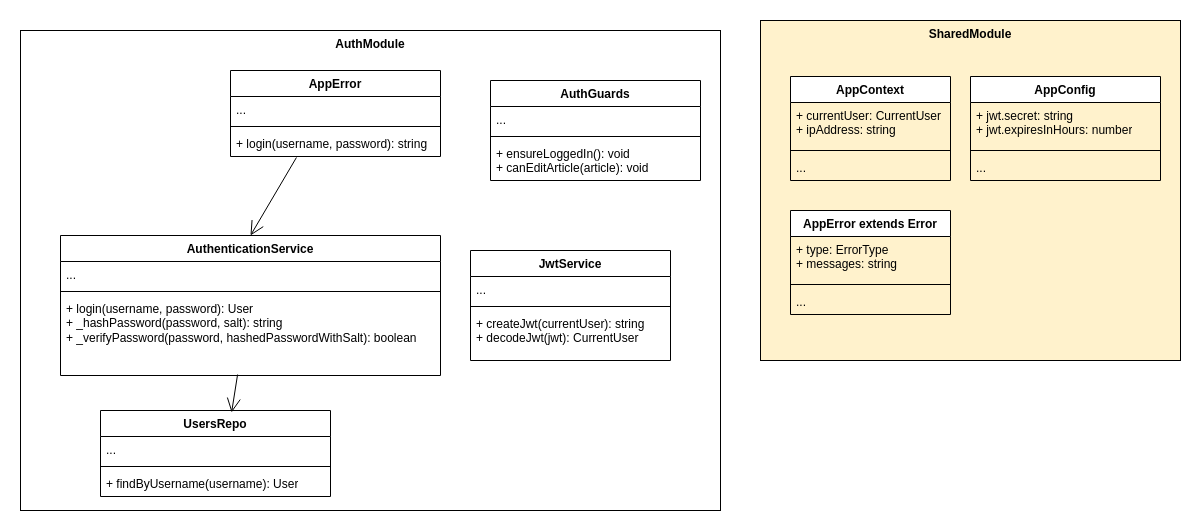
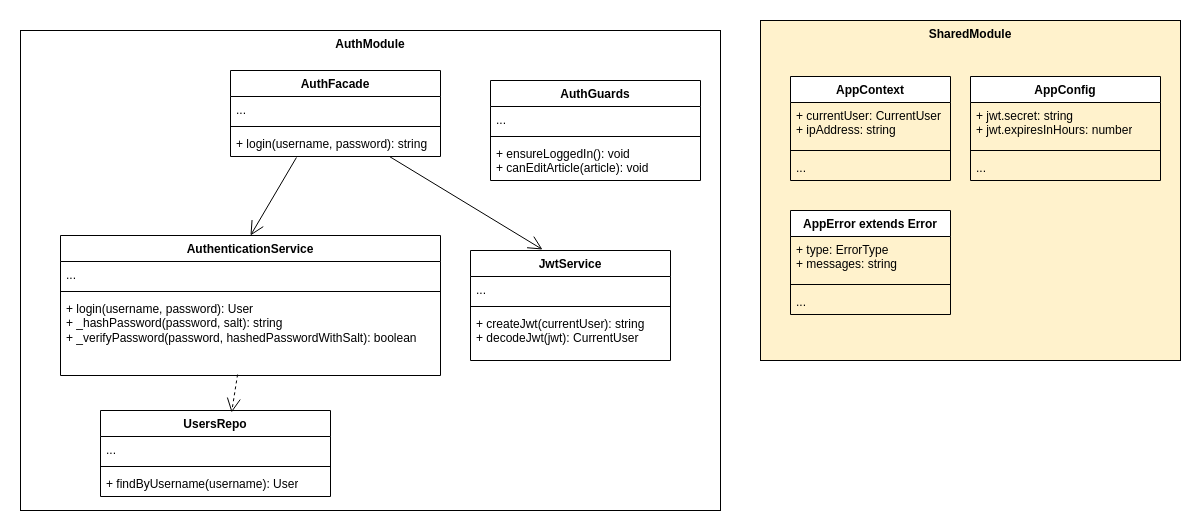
node "AppError": label "AppError" -> "AuthFacade"
edge "+ login(username, password): string" -> "JwtService": added
edge "+ login(username, password): User + _hashPassword(password, salt): string + _verifyPassword(password, hashedPasswordWithSalt): boolean" -> "UsersRepo": style solid -> dashed
